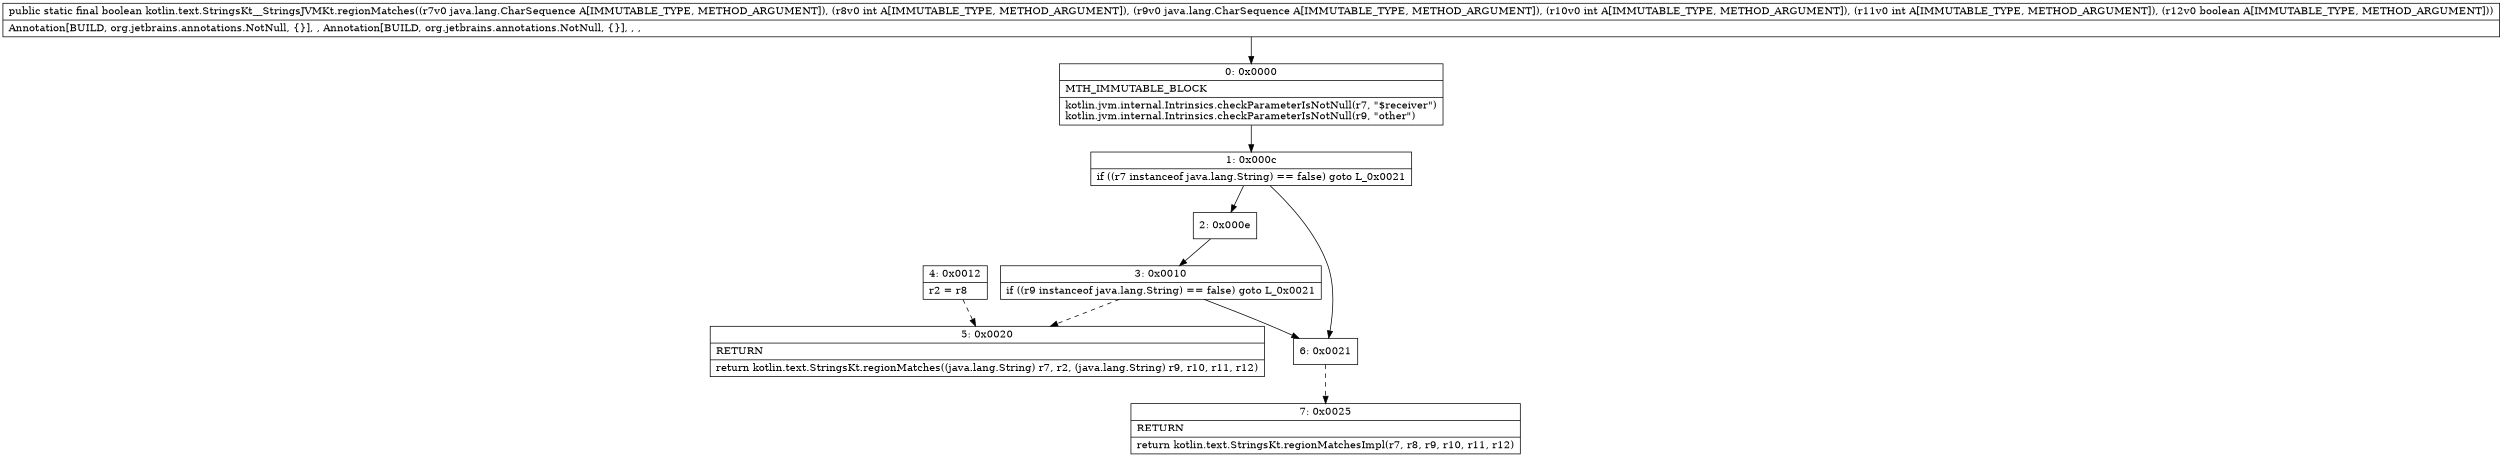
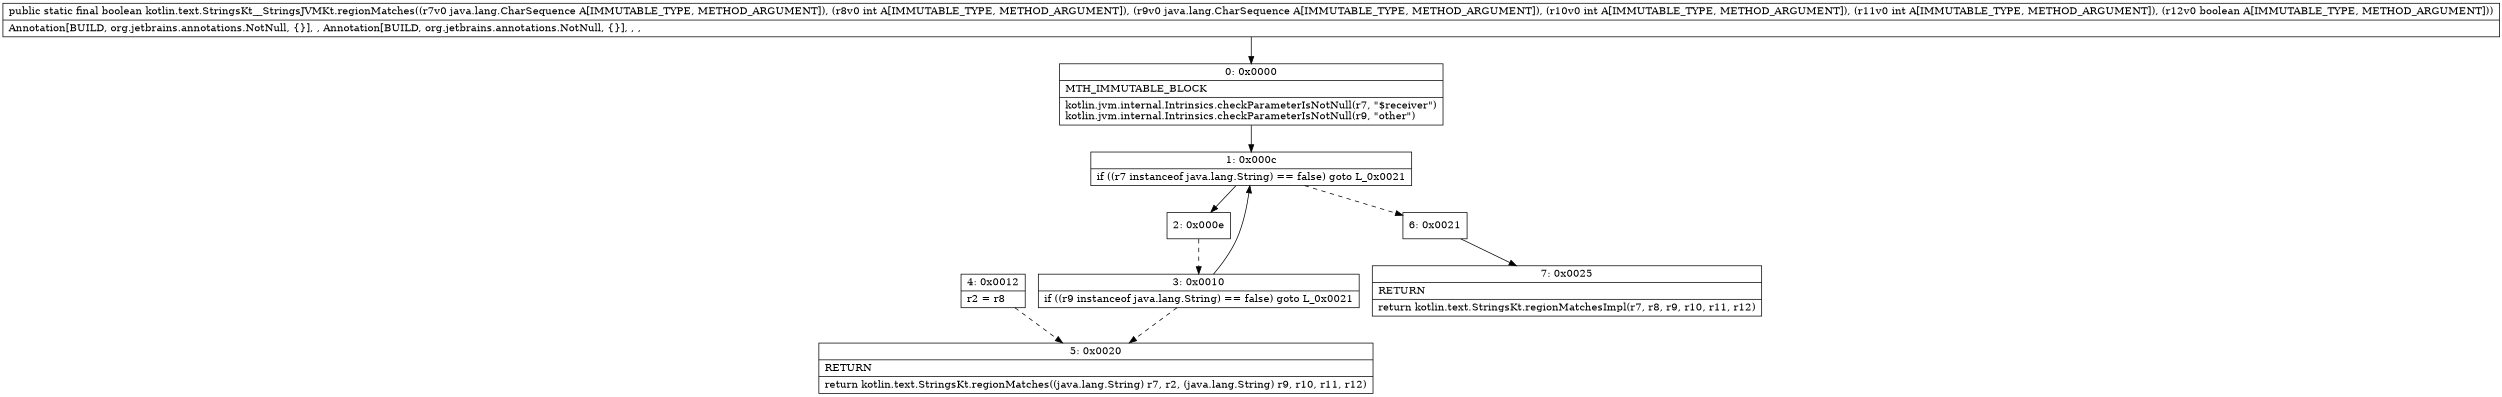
edge "2: 0x000e" -> "3: 0x0010": style solid -> dashed
edge "1: 0x000c" -> "6: 0x0021": style solid -> dashed
edge "3: 0x0010" -> "6: 0x0021": now "3: 0x0010" -> "1: 0x000c"
edge "6: 0x0021" -> "7: 0x0025": style dashed -> solid
